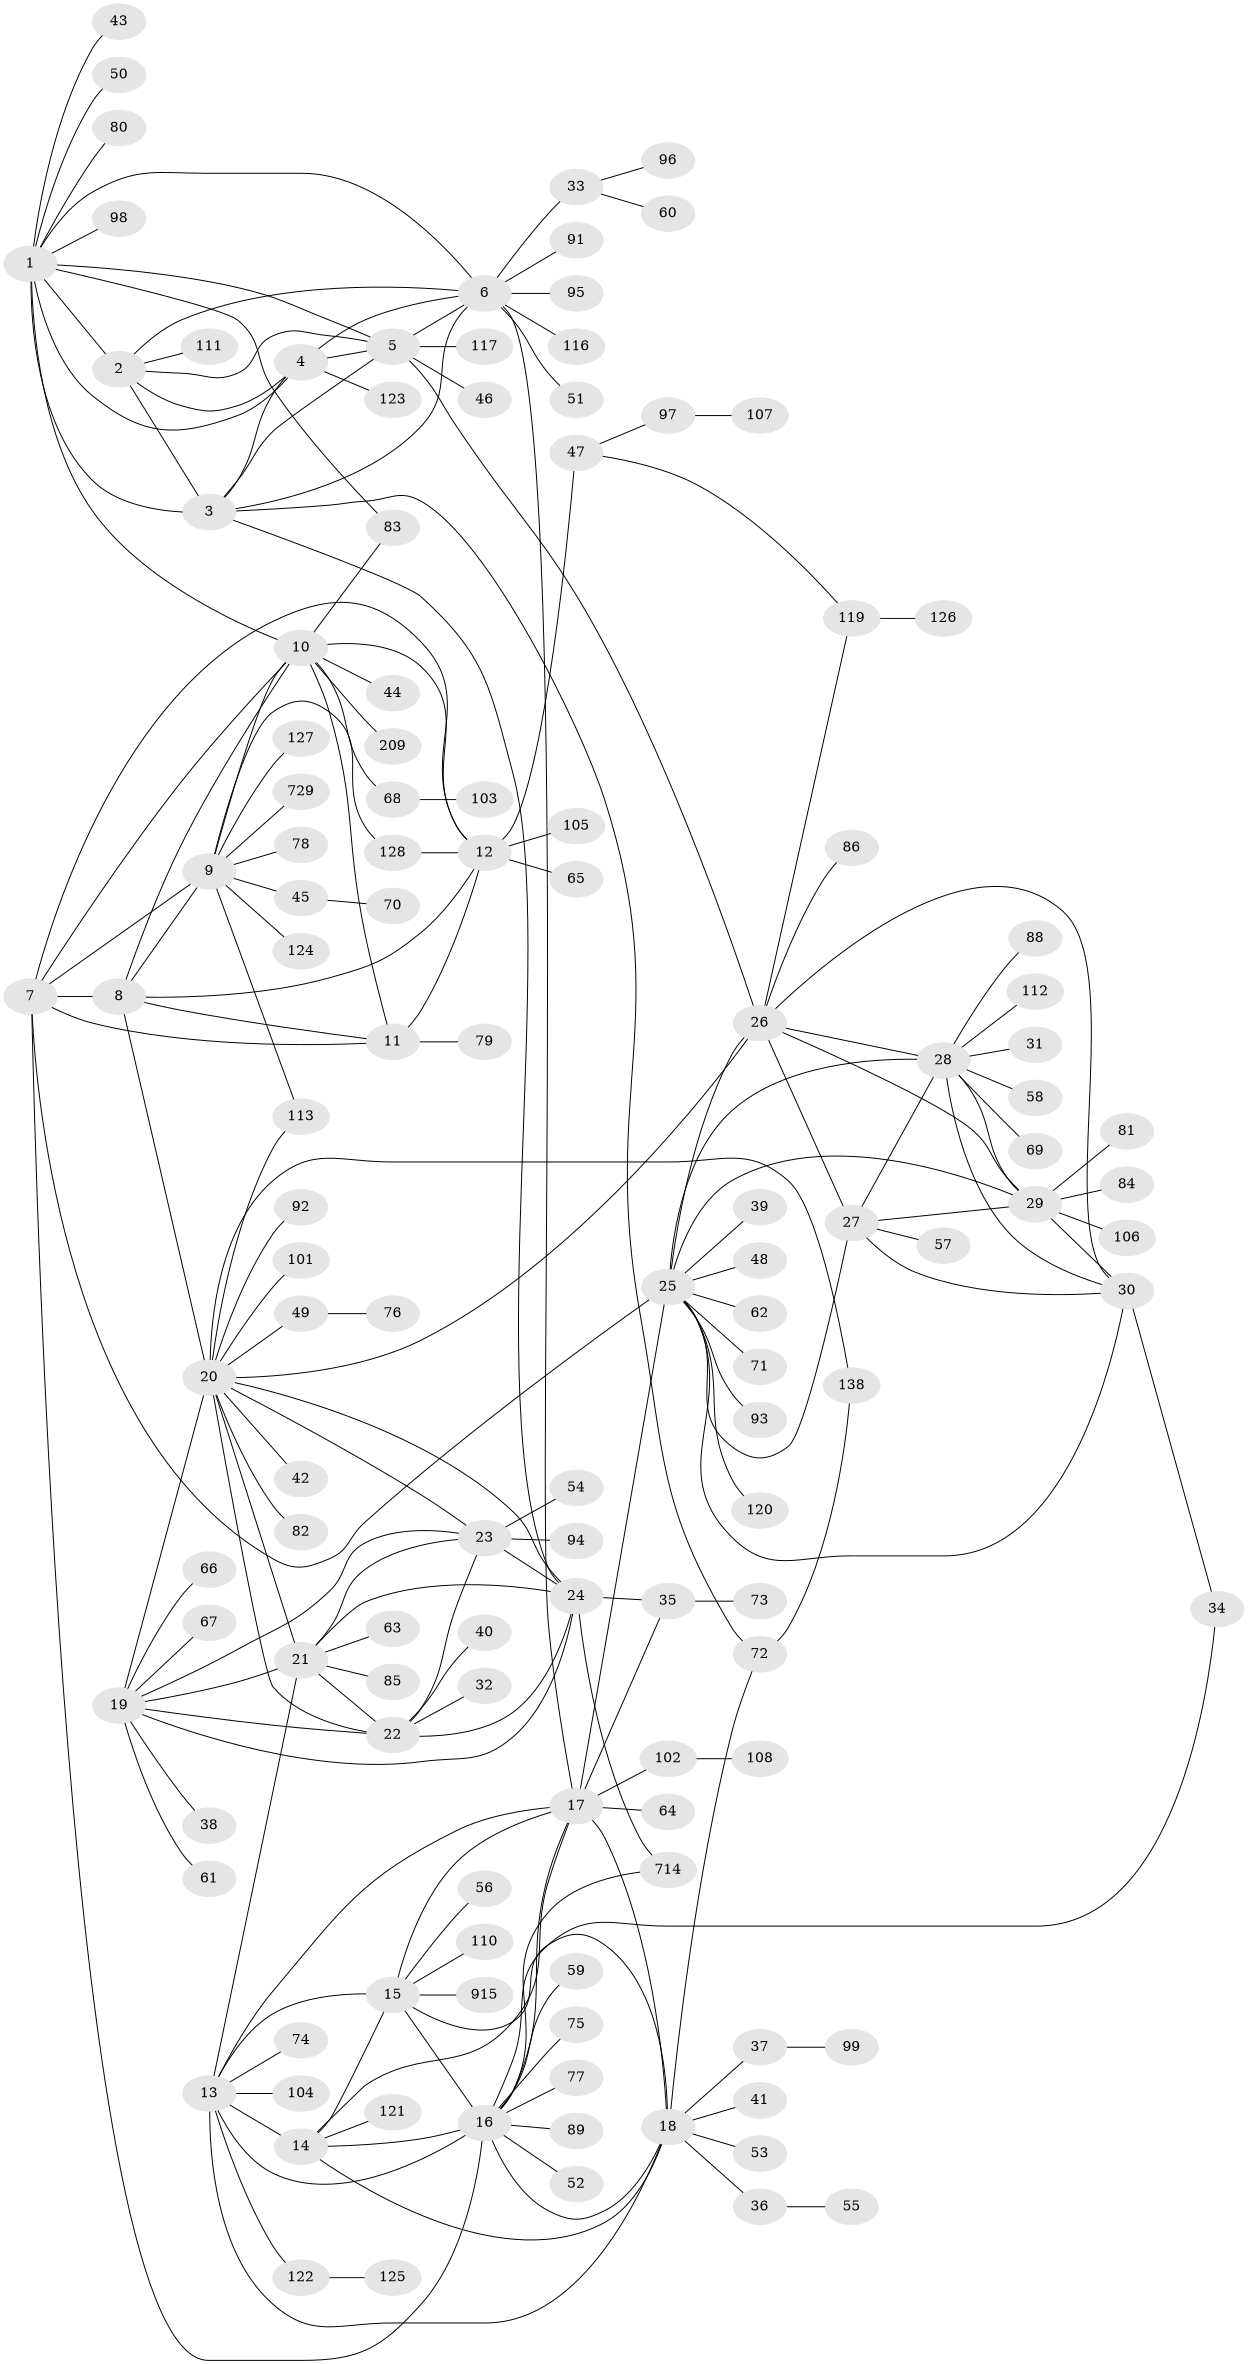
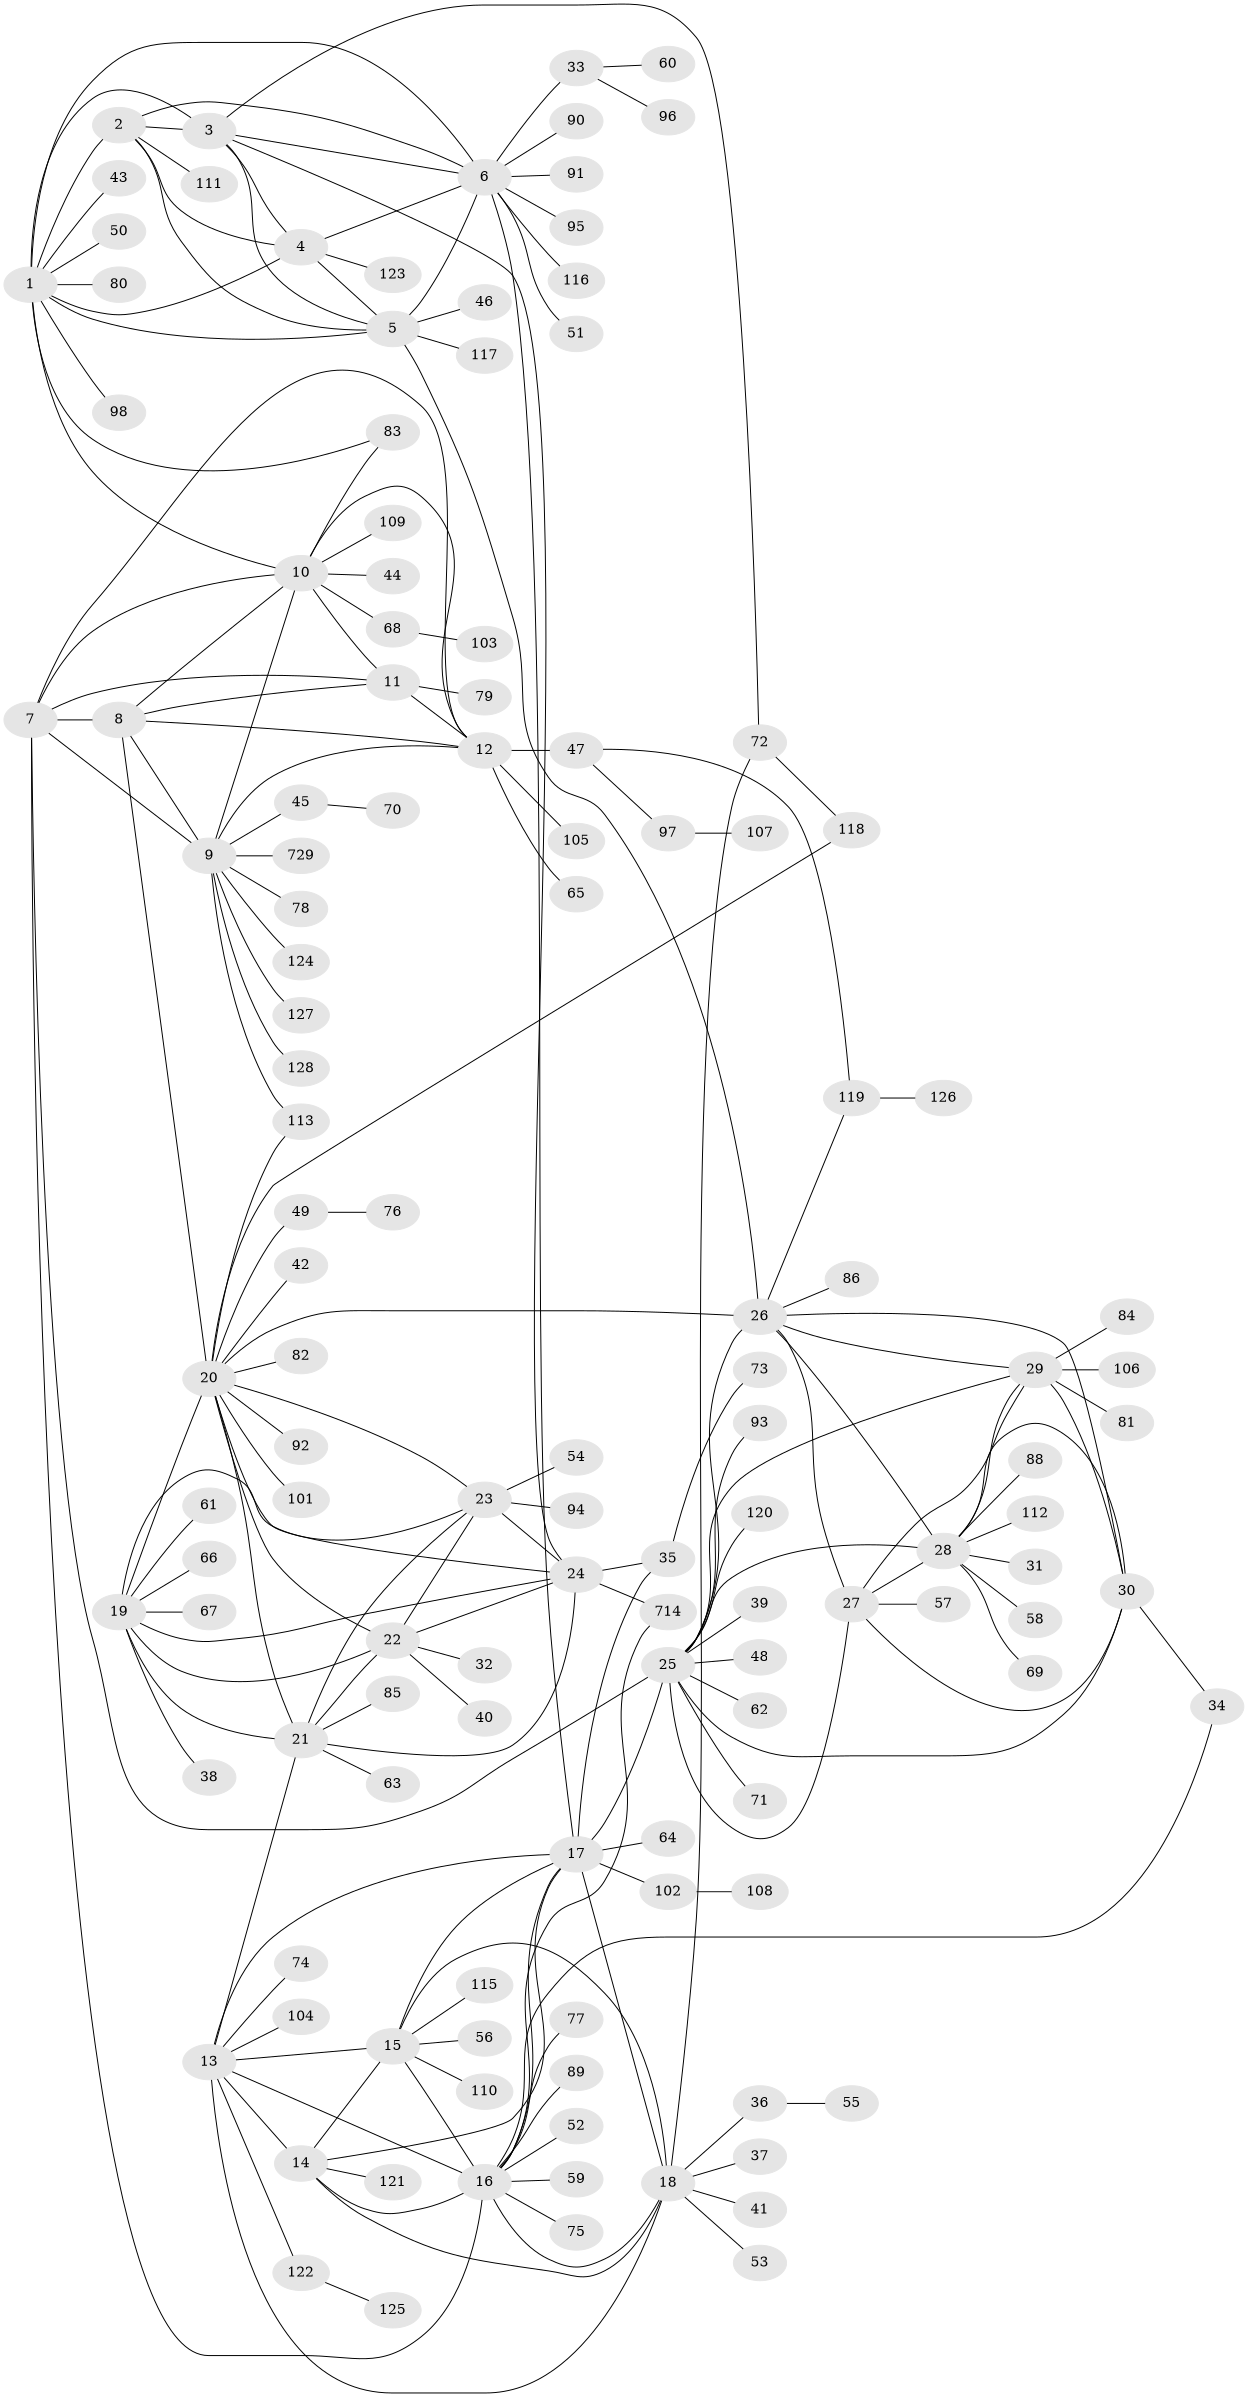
node "90": added
node "209": label "209" -> "109"
edge "128" -- "12": now "9" -- "12"
node "138": label "138" -> "118"
node "915": label "915" -> "115"
node "99": removed
